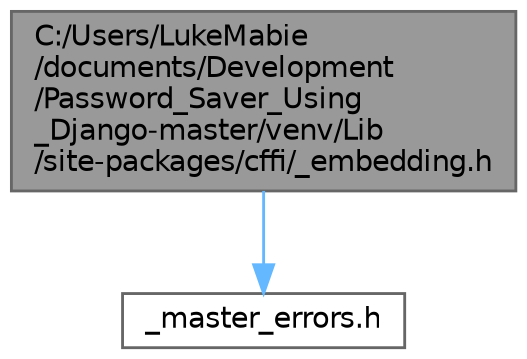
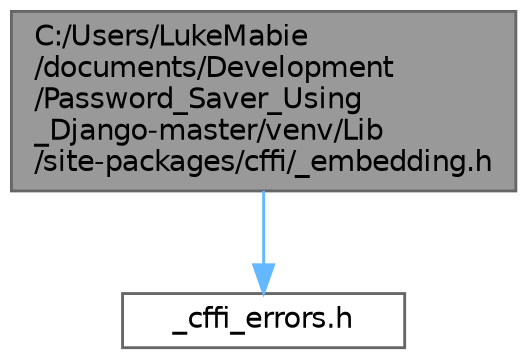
node "_master_errors.h": label "_master_errors.h" -> "_cffi_errors.h"
